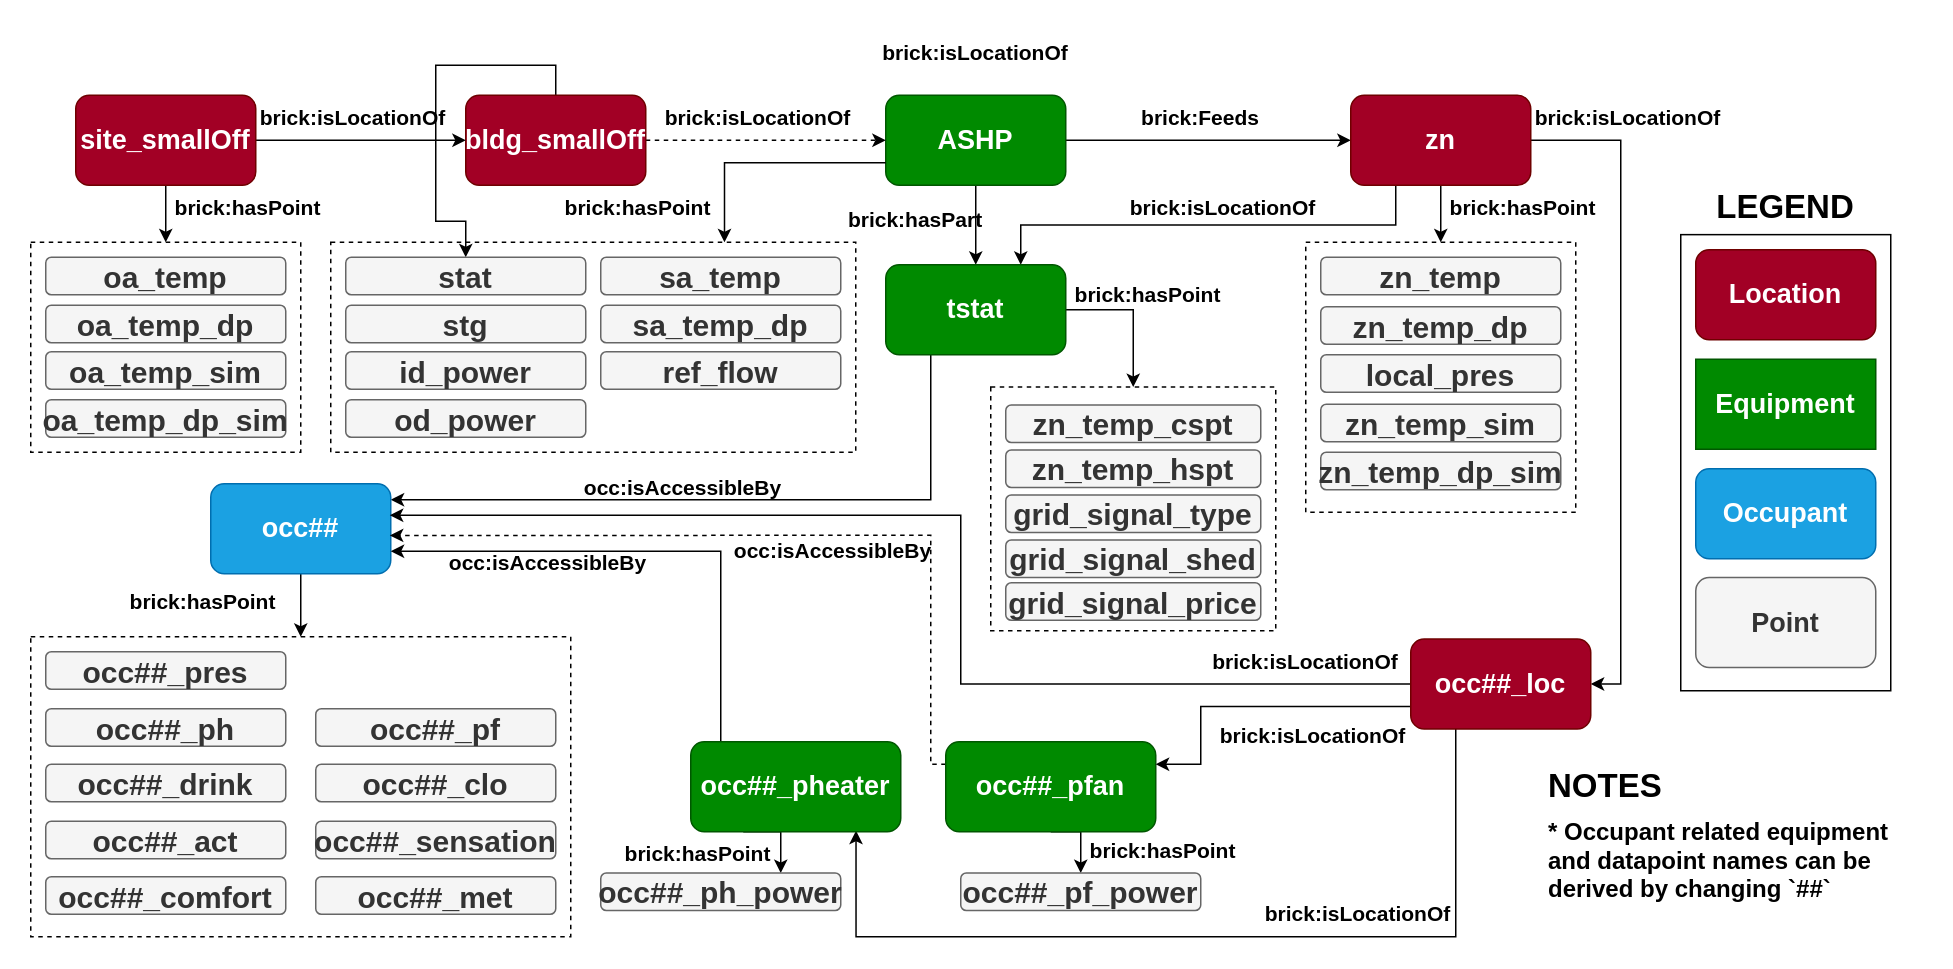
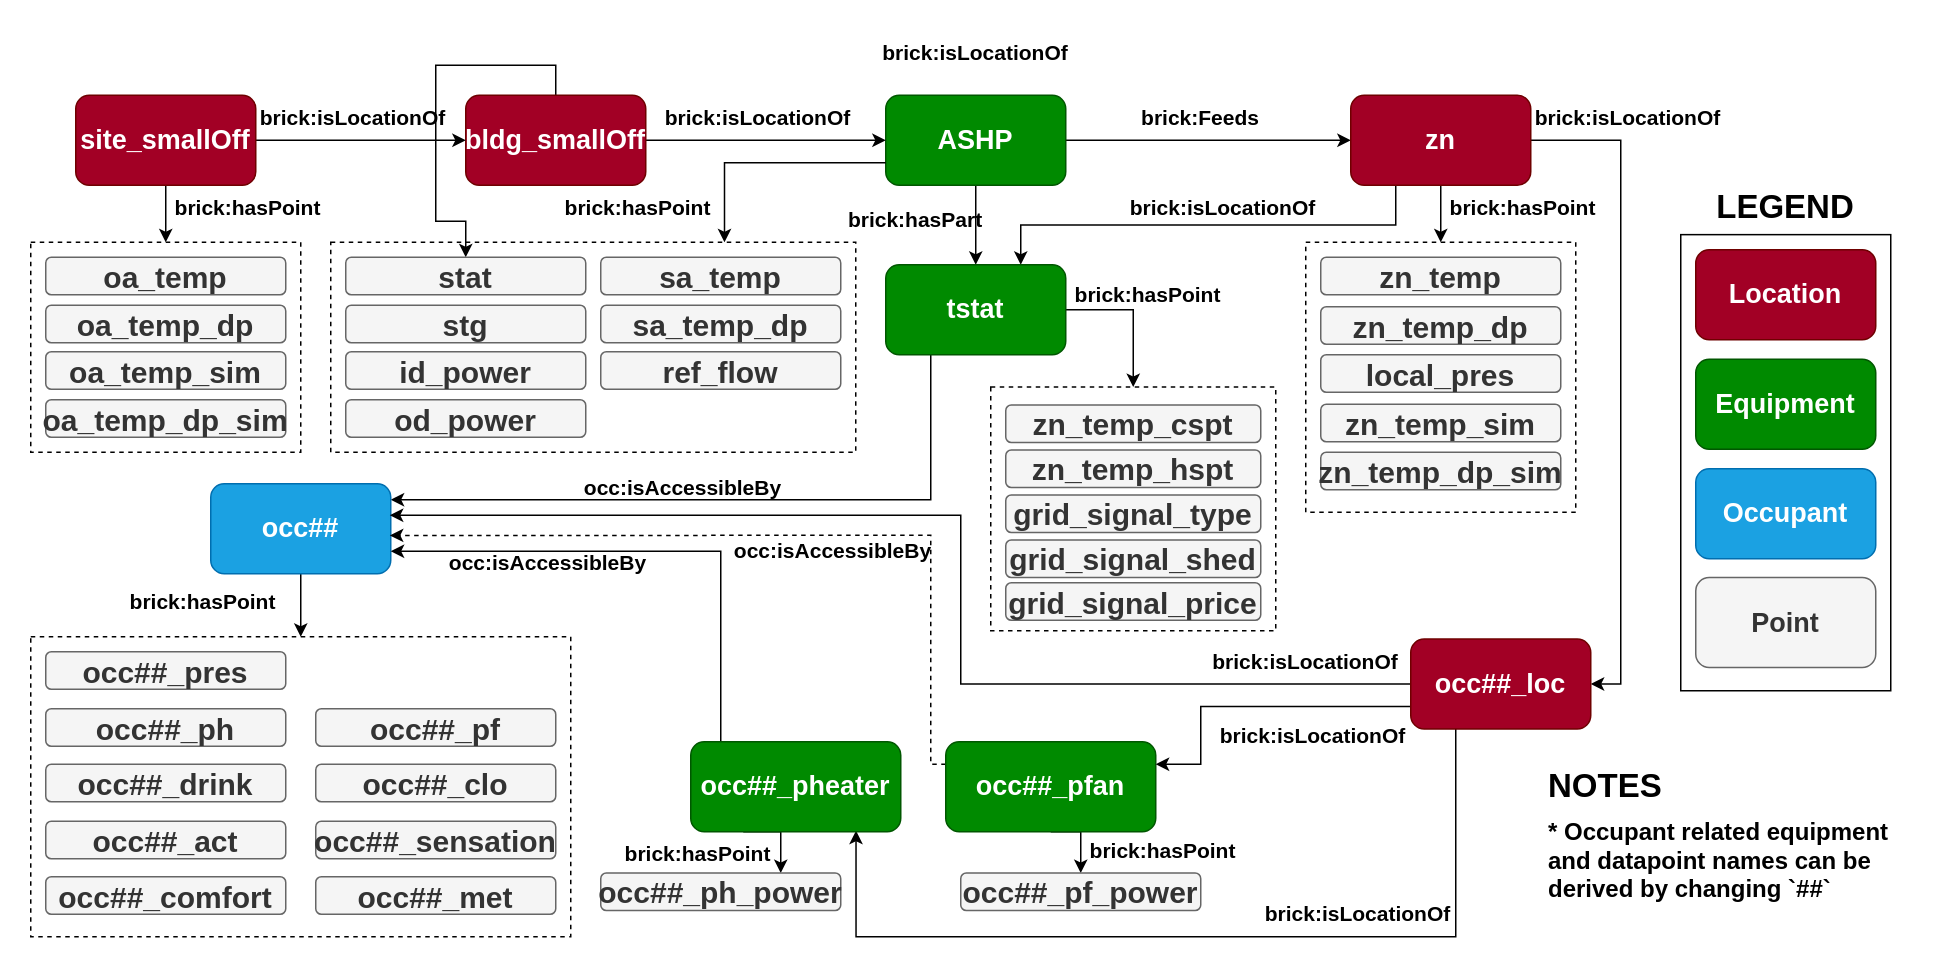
edge "bldg_smallOff" -> "ASHP": style dashed -> solid
node "Equipment": shape rectangle -> rounded rectangle
